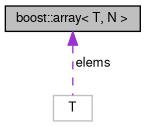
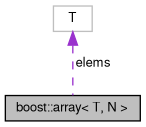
edge "T" -> "boost::array< T, N >": reversed
